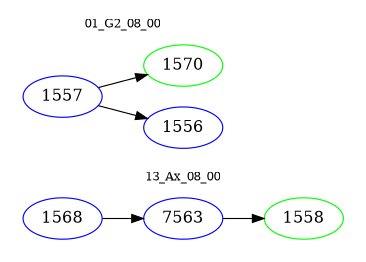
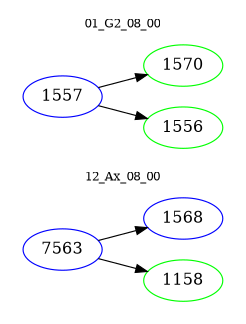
node "1556": color blue -> green
cluster "13_Ax_08_00": label "13_Ax_08_00" -> "12_Ax_08_00"
edge "1568" -> "7563": reversed
node "1558": label "1558" -> "1158"
